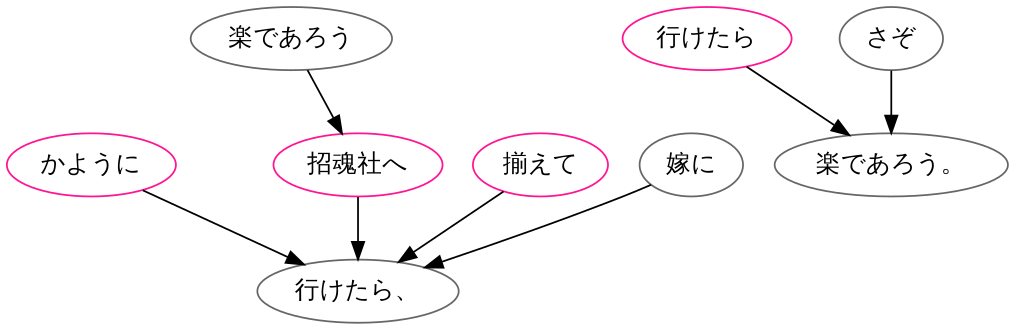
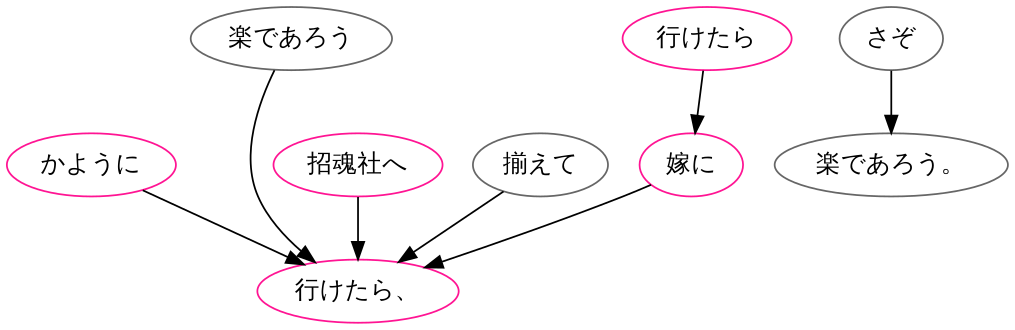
edge "楽であろう" -> "招魂社へ": now "楽であろう" -> "行けたら、"
edge "行けたら" -> "楽であろう。": now "行けたら" -> "嫁に"
node "揃えて": color deeppink -> gray40
node "嫁に": color gray40 -> deeppink
node "行けたら、": color gray40 -> deeppink
